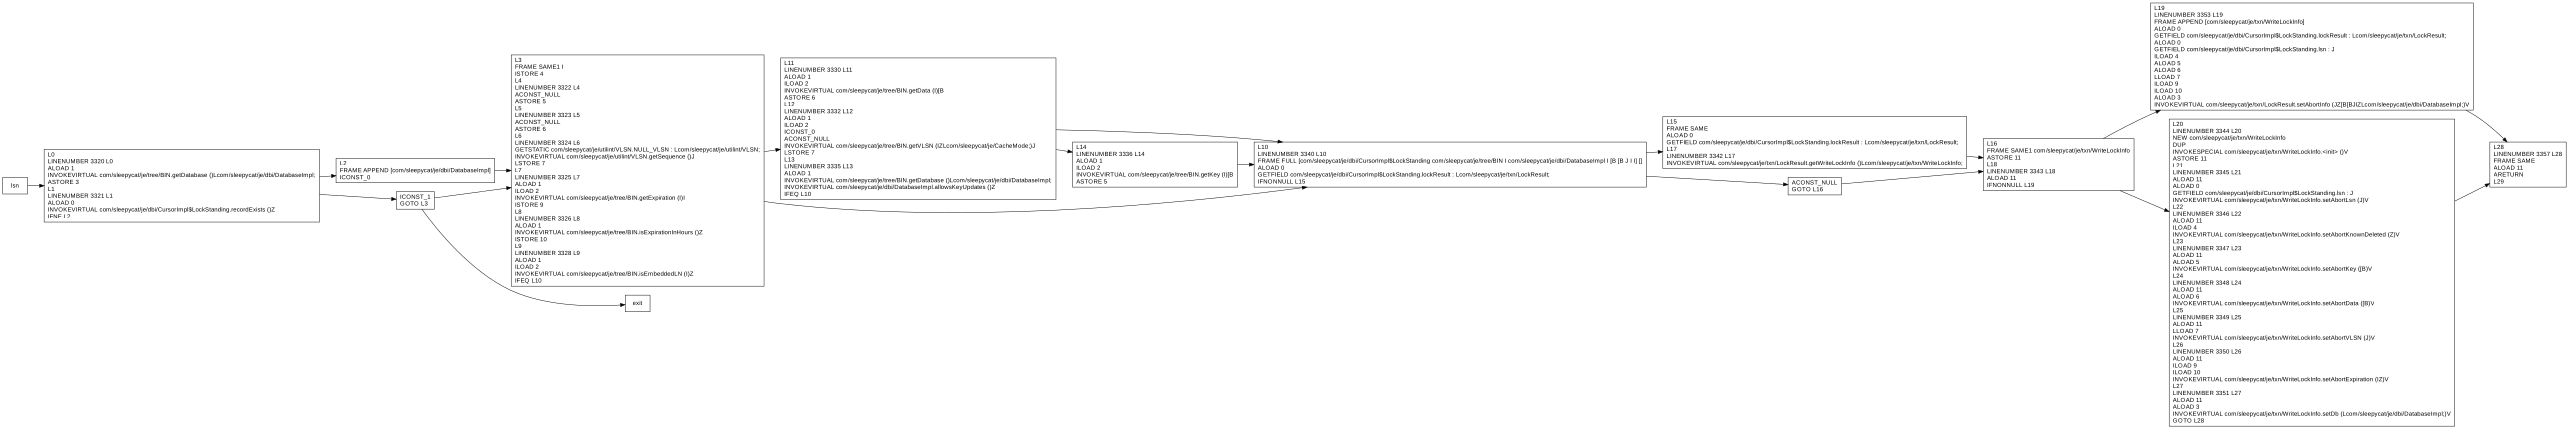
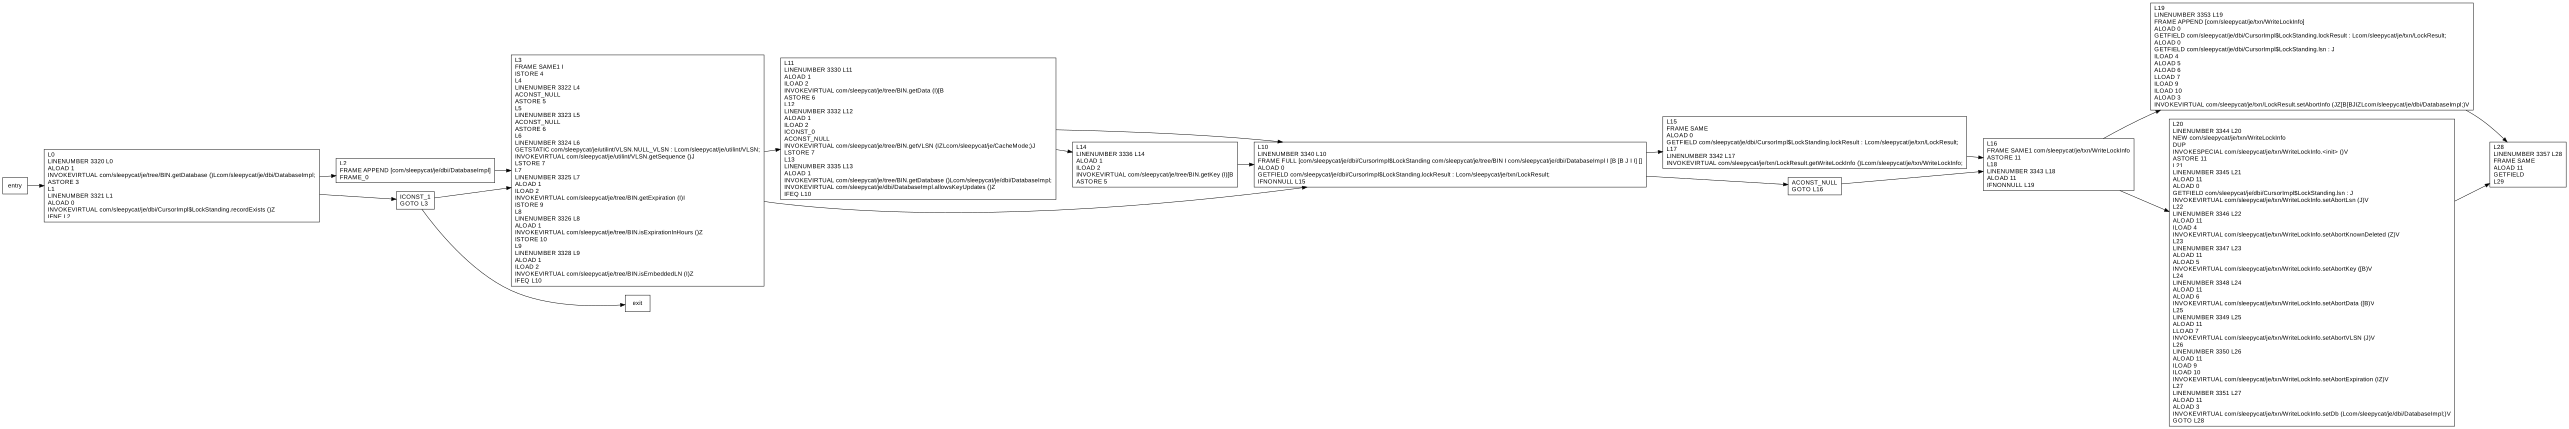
node "L28 LINENUMBER 3357 L28 FRAME SAME ALOAD 11 ARETURN L29": label "L28 LINENUMBER 3357 L28 FRAME SAME ALOAD 11 ARETURN L29" -> "L28 LINENUMBER 3357 L28 FRAME SAME ALOAD 11 GETFIELD L29"
node "L2 FRAME APPEND [com/sleepycat/je/dbi/DatabaseImpl] ICONST_0": label "L2 FRAME APPEND [com/sleepycat/je/dbi/DatabaseImpl] ICONST_0" -> "L2 FRAME APPEND [com/sleepycat/je/dbi/DatabaseImpl] FRAME_0"
node "lsn": label "lsn" -> "entry"
